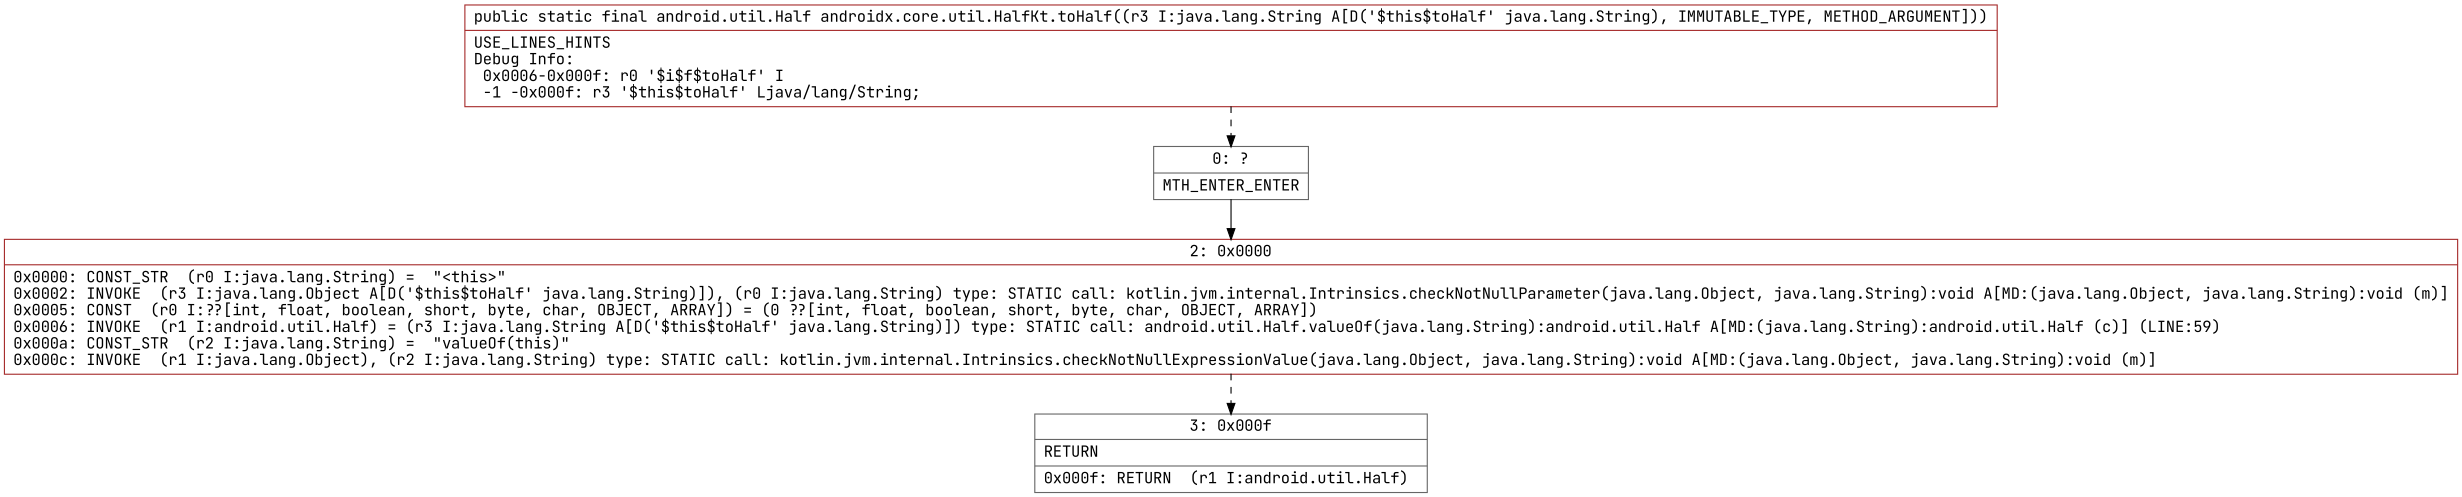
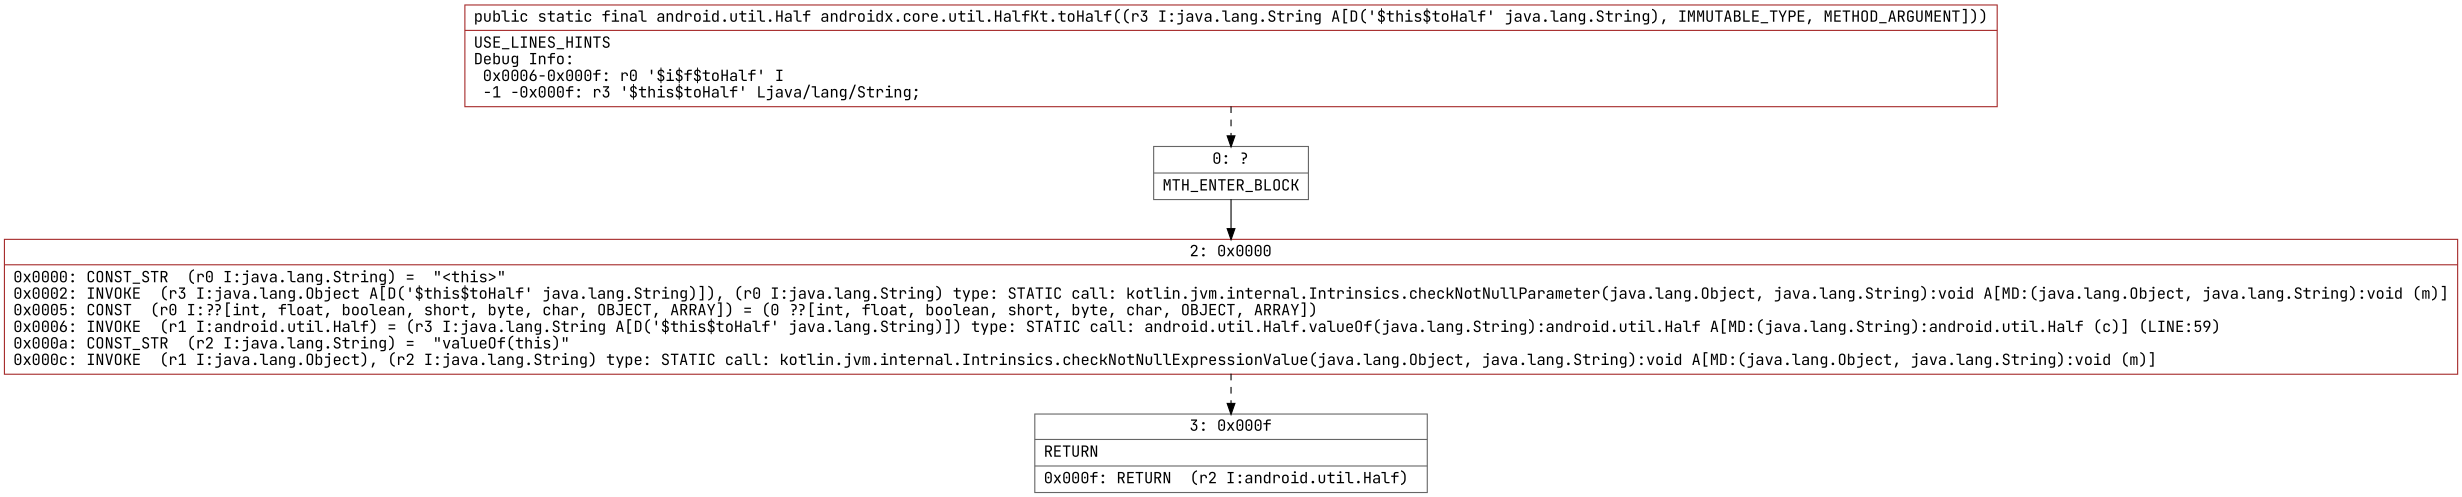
node "0: ?": text "MTH_ENTER_ENTER" -> "MTH_ENTER_BLOCK"
node "3: 0x000f": text "0x000f: RETURN  (r1 I:android.util.Half)" -> "0x000f: RETURN  (r2 I:android.util.Half)"
